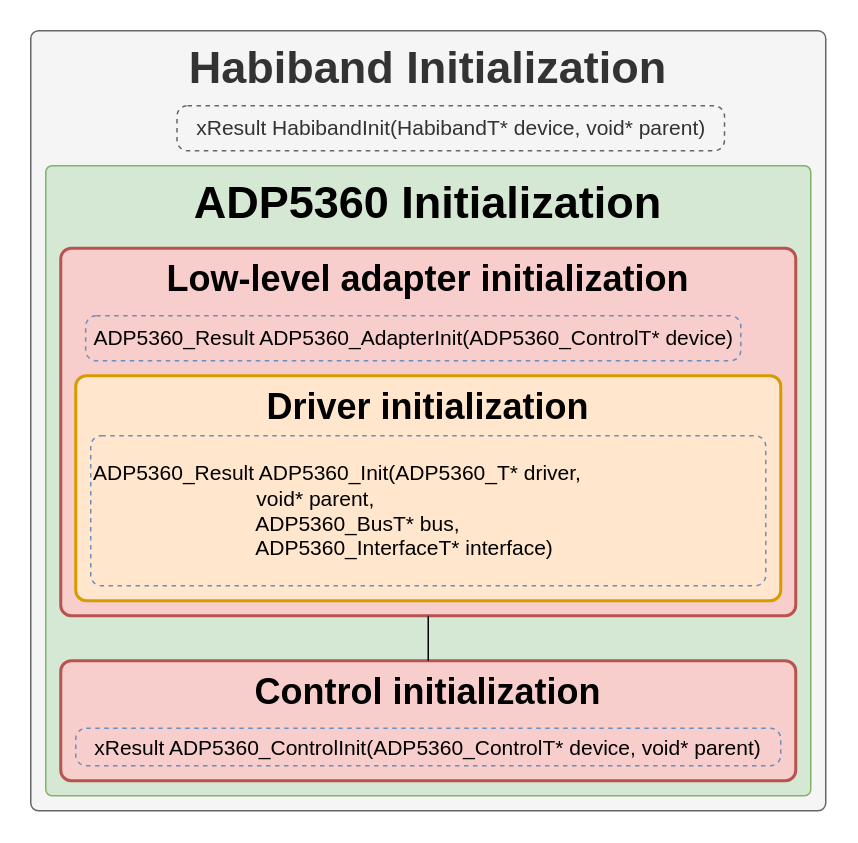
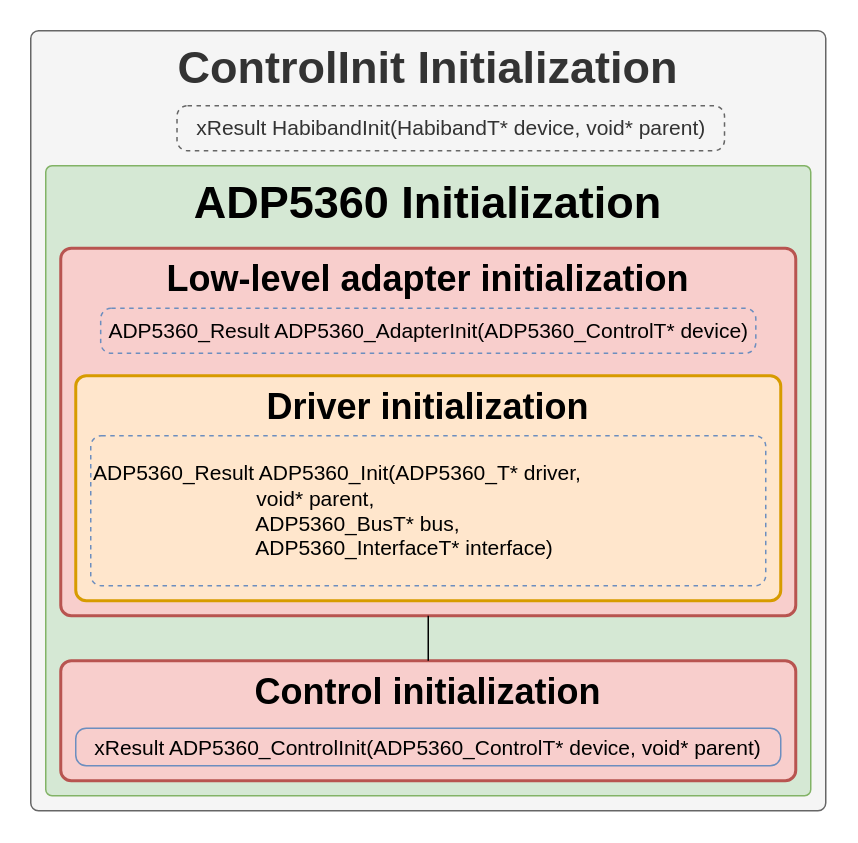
node "Habiband Initialization": label "Habiband Initialization" -> "ControlInit Initialization"
node "ADP5360_Result ADP5360_AdapterInit(ADP5360_ControlT* device)": moved (413, 338) -> (428, 331)
node "xResult ADP5360_ControlInit(ADP5360_ControlT* device, void* parent)": style dashed -> solid
